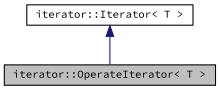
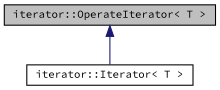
edge "iterator::OperateIterator< T >" -> "iterator::Iterator< T >": reversed
